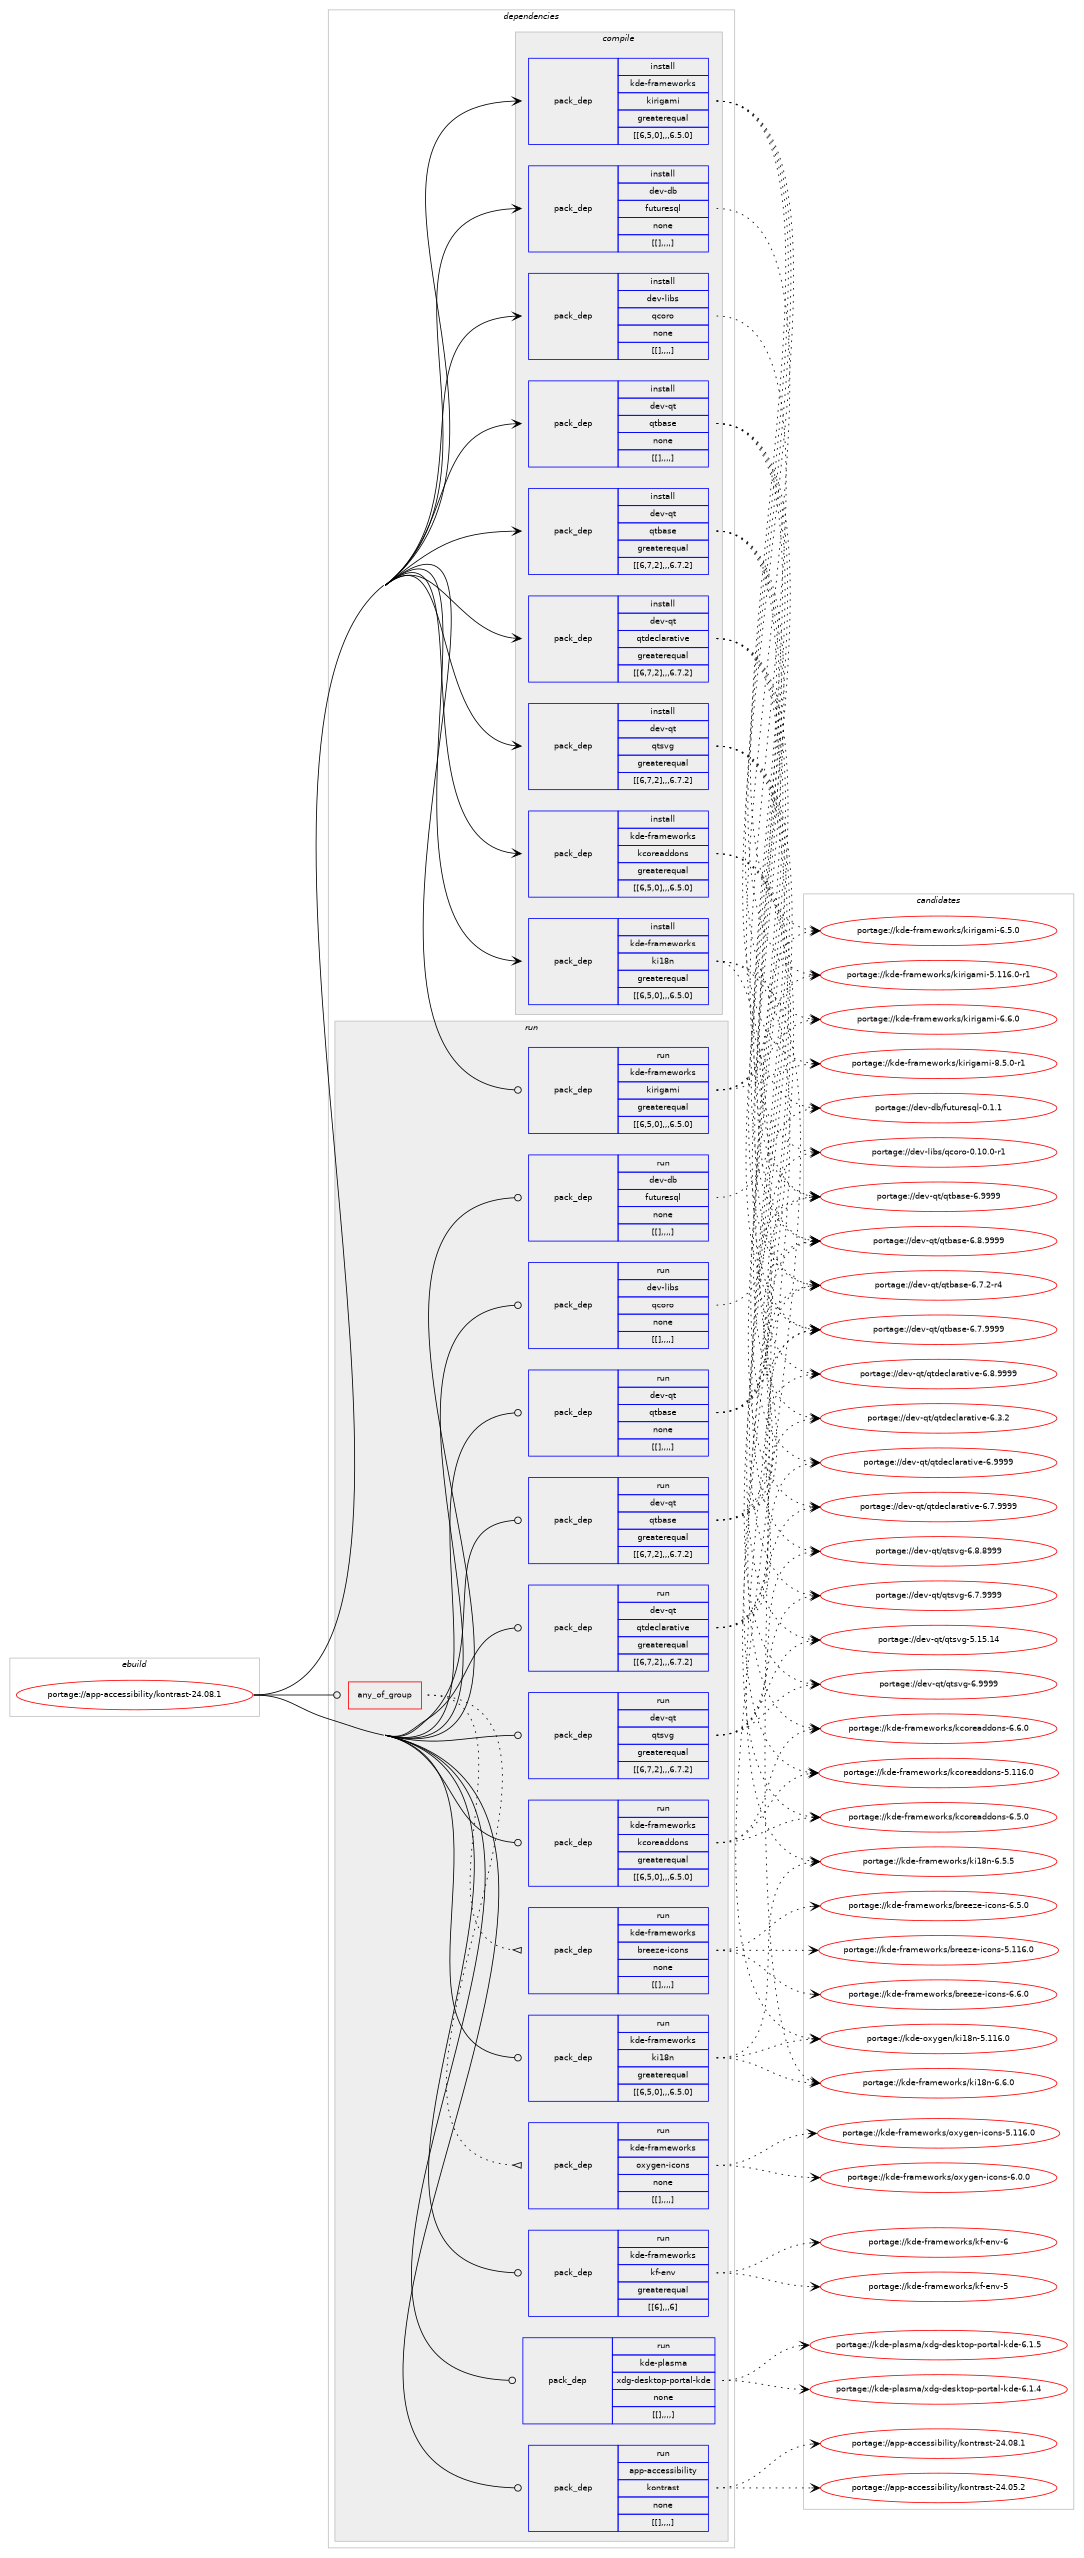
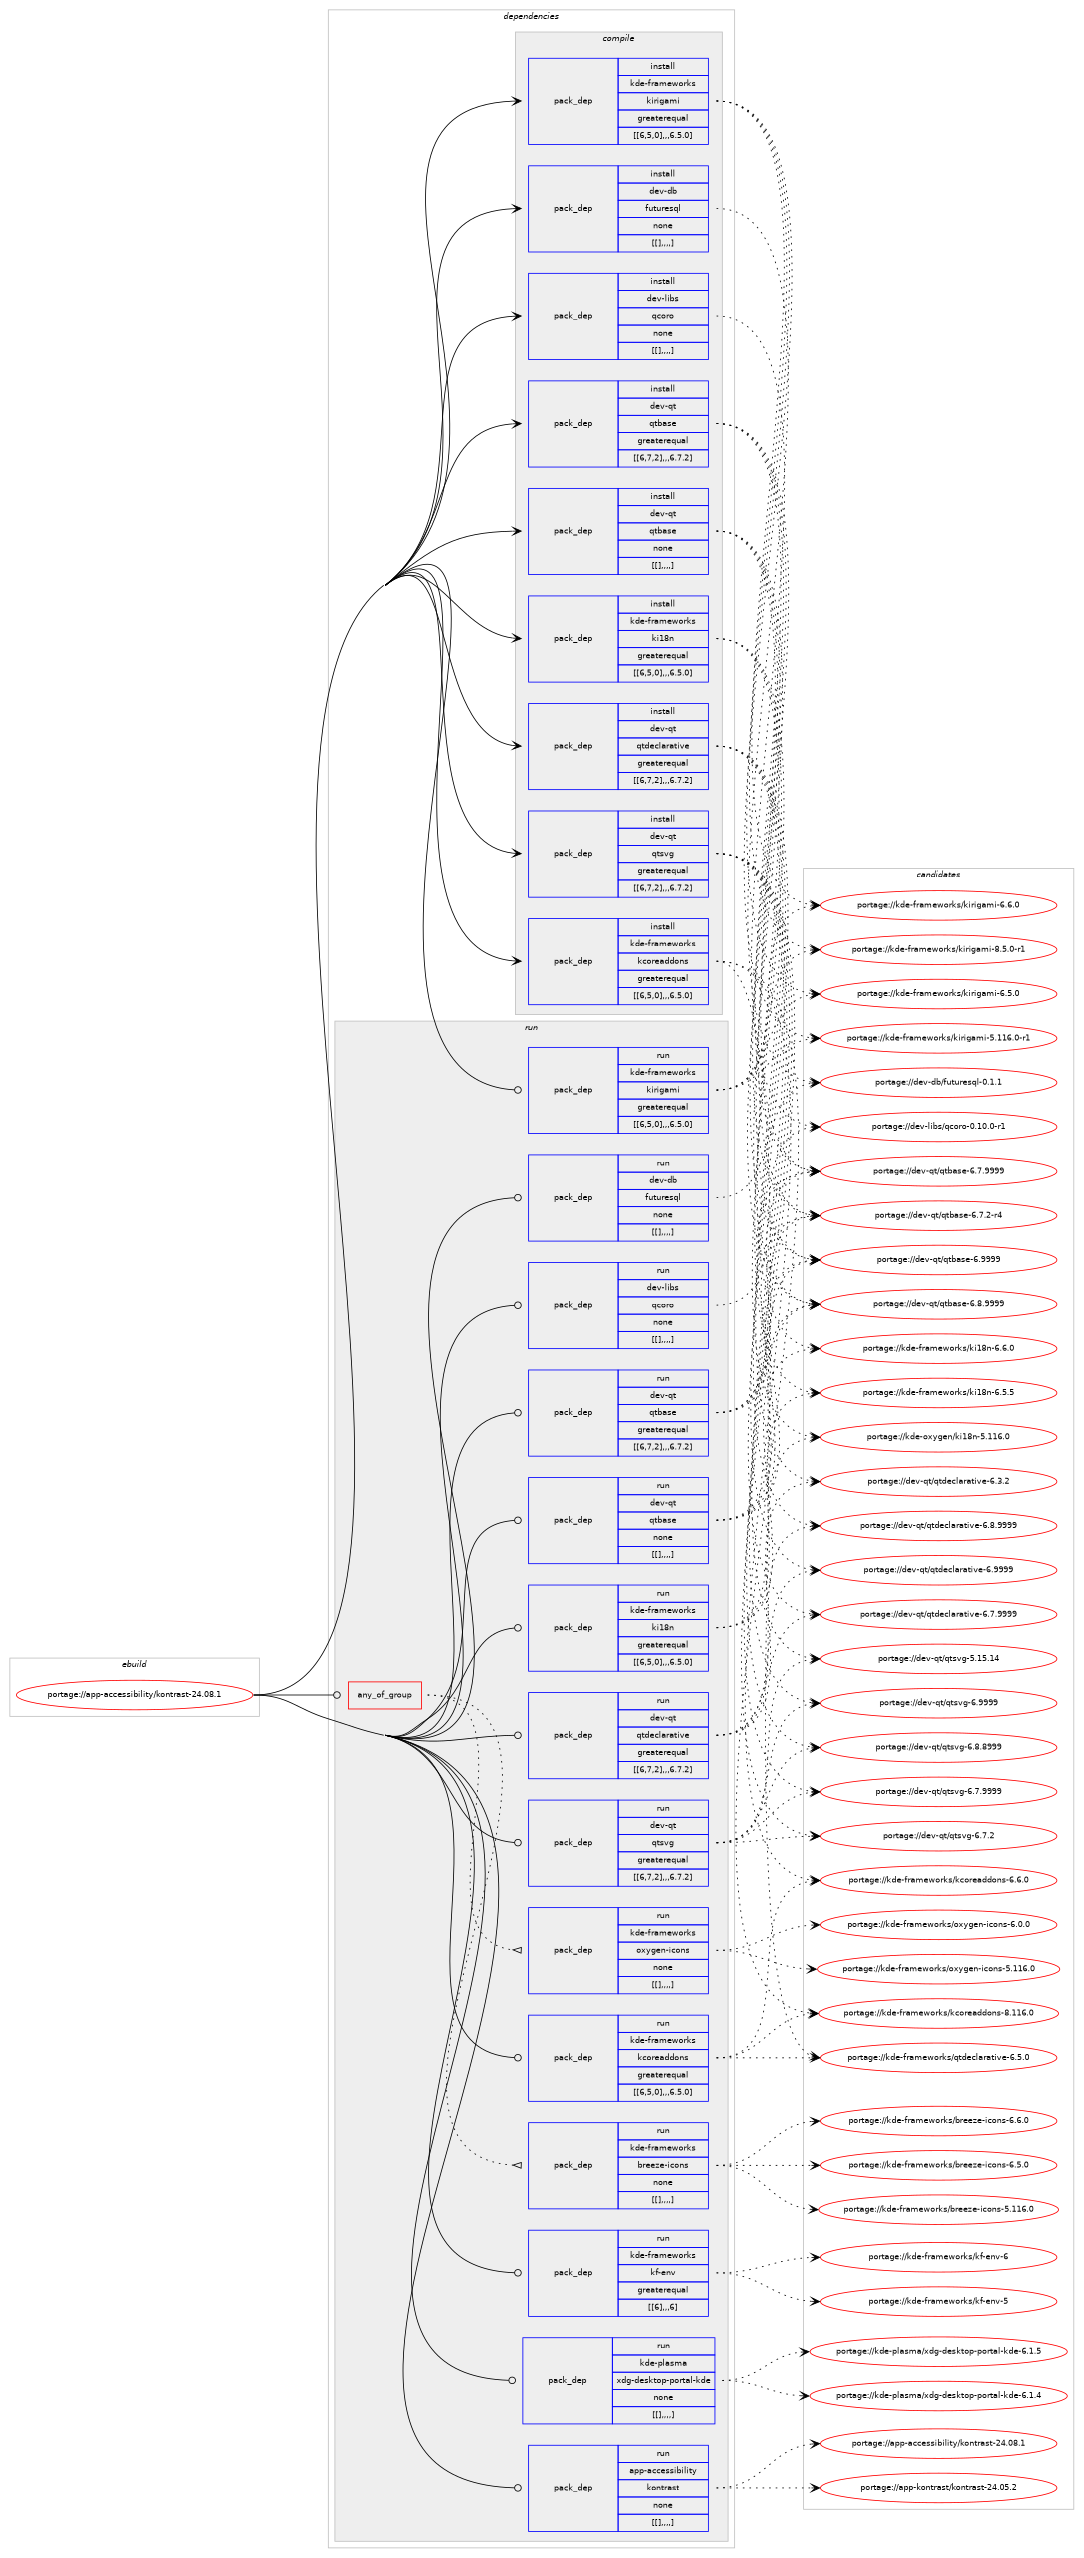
node "portage://kde-frameworks/kcoreaddons-5.116.0": label "portage://kde-frameworks/kcoreaddons-5.116.0" -> "portage://kde-frameworks/kcoreaddons-8.116.0"
node "portage://kde-frameworks/kcoreaddons-6.5.0": label "portage://kde-frameworks/kcoreaddons-6.5.0" -> "portage://kde-frameworks/qtdeclarative-6.5.0"
node "portage://dev-qt/qtsvg-6.7.2": added
node "portage://app-accessibility/kontrast-24.05.2": label "portage://app-accessibility/kontrast-24.05.2" -> "portage://app-kontrast/kontrast-24.05.2"
